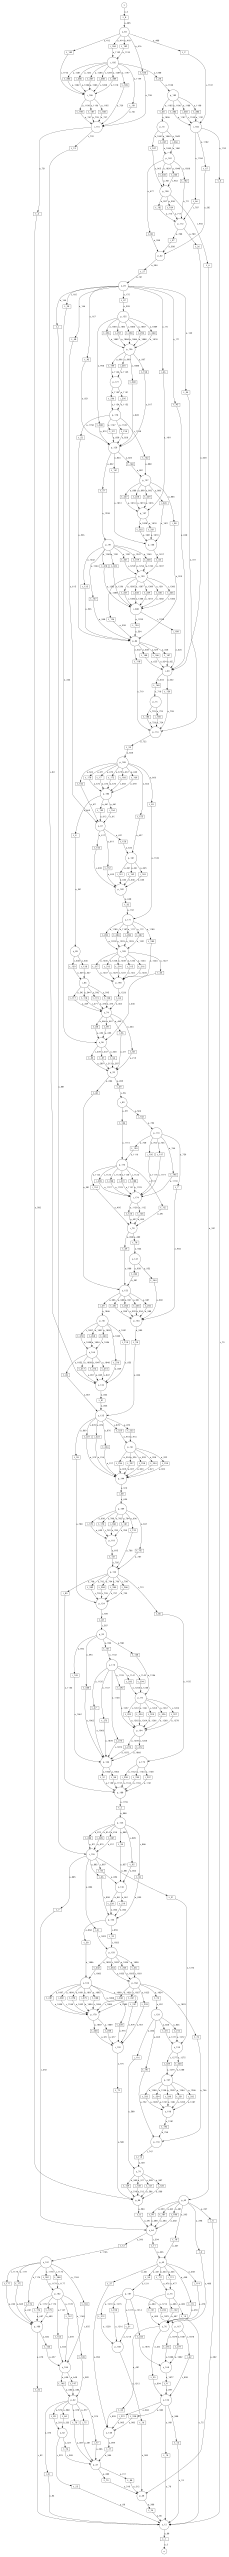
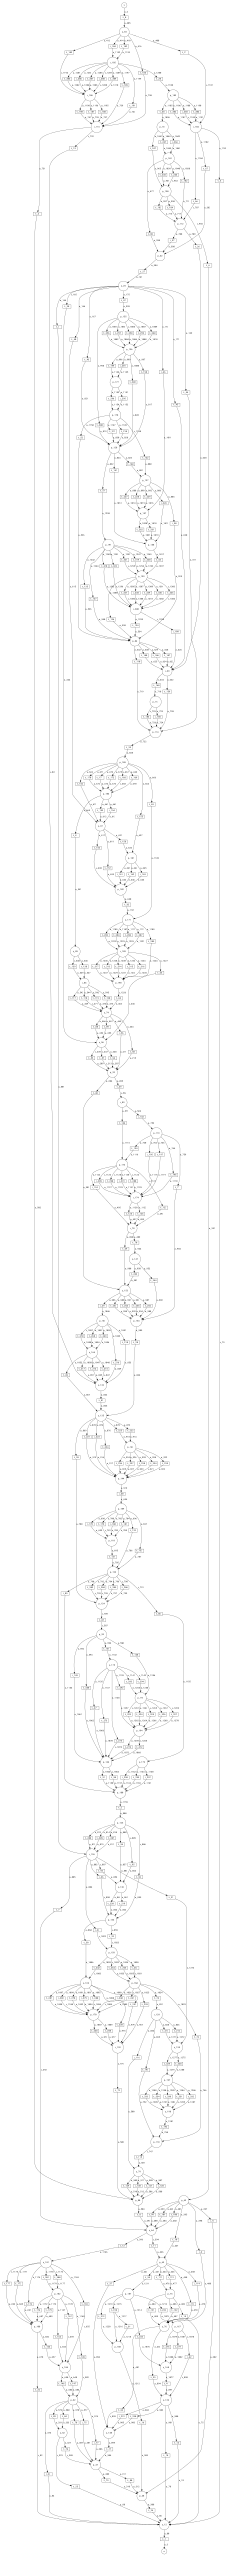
edge "p_187" -> "t_311": now "t_310" -> "t_311"
